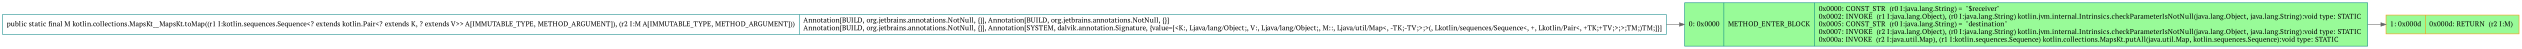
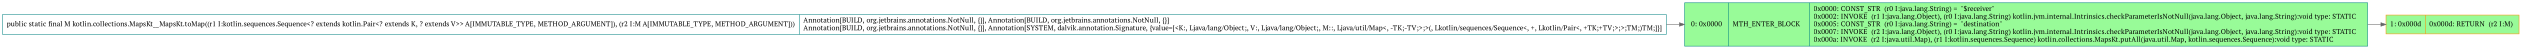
node "0: 0x0000": text "METHOD_ENTER_BLOCK" -> "MTH_ENTER_BLOCK"
